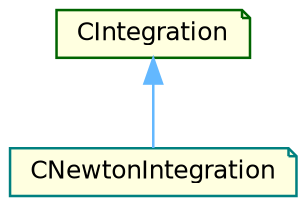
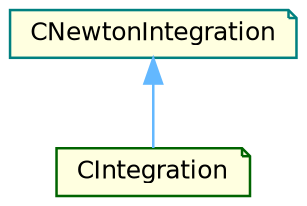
edge "CNewtonIntegration" -> "CIntegration": reversed
